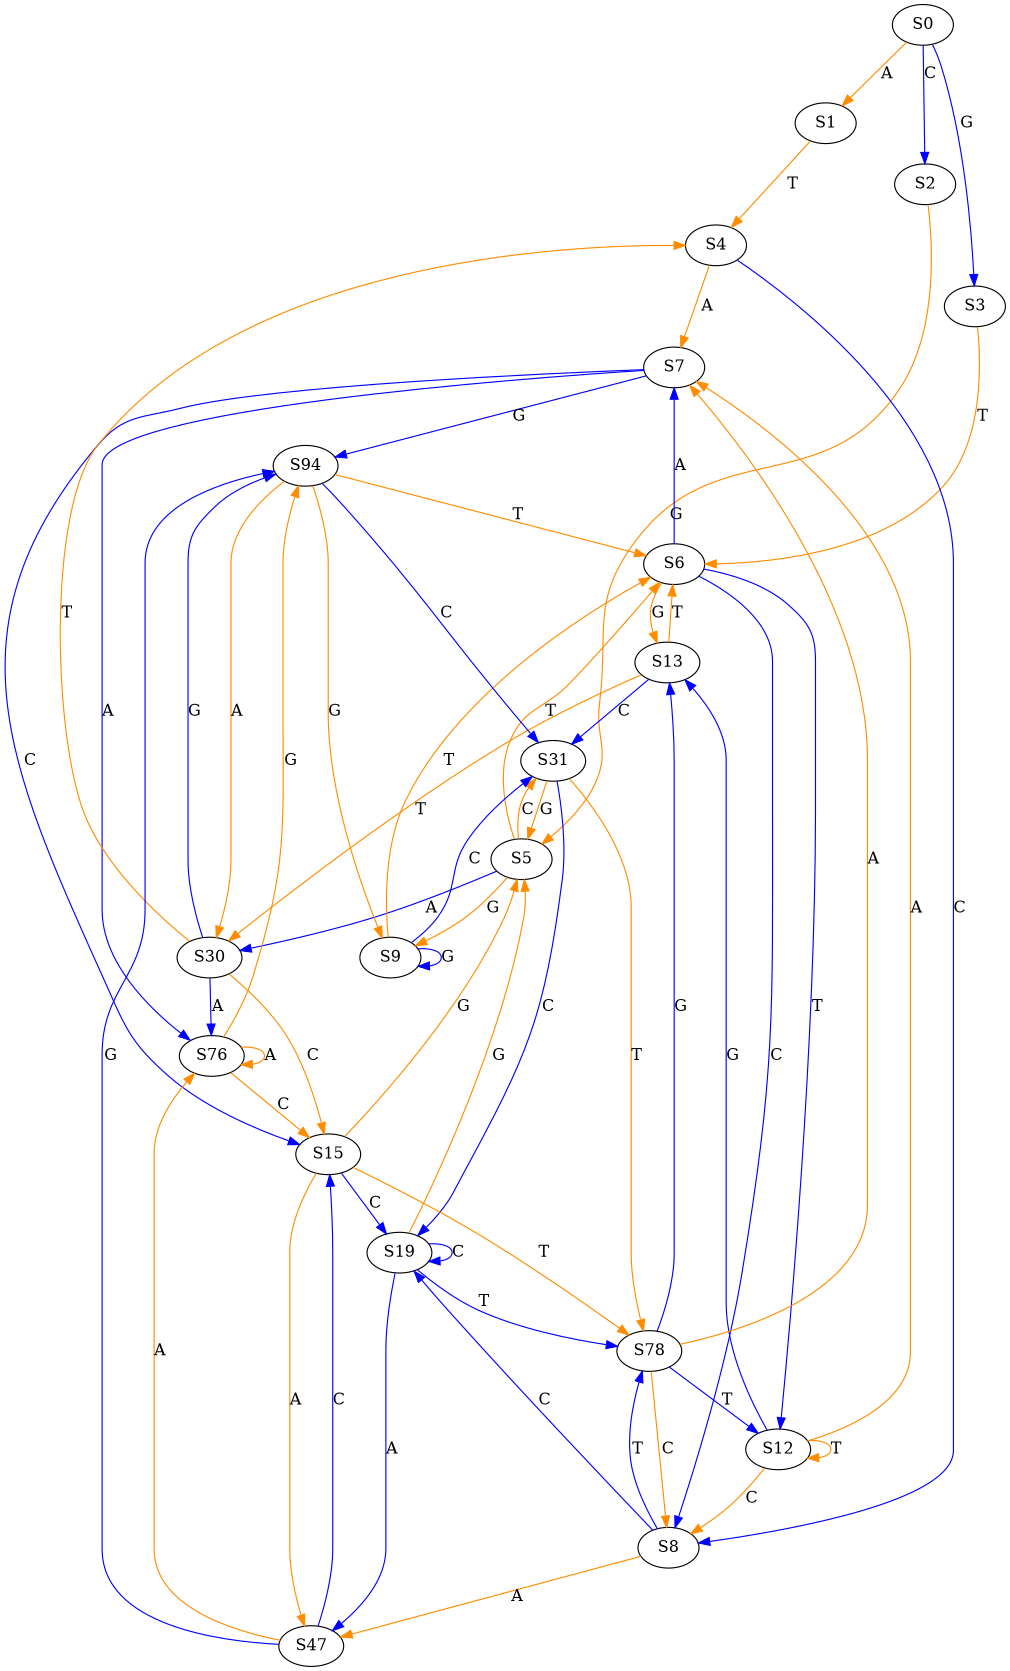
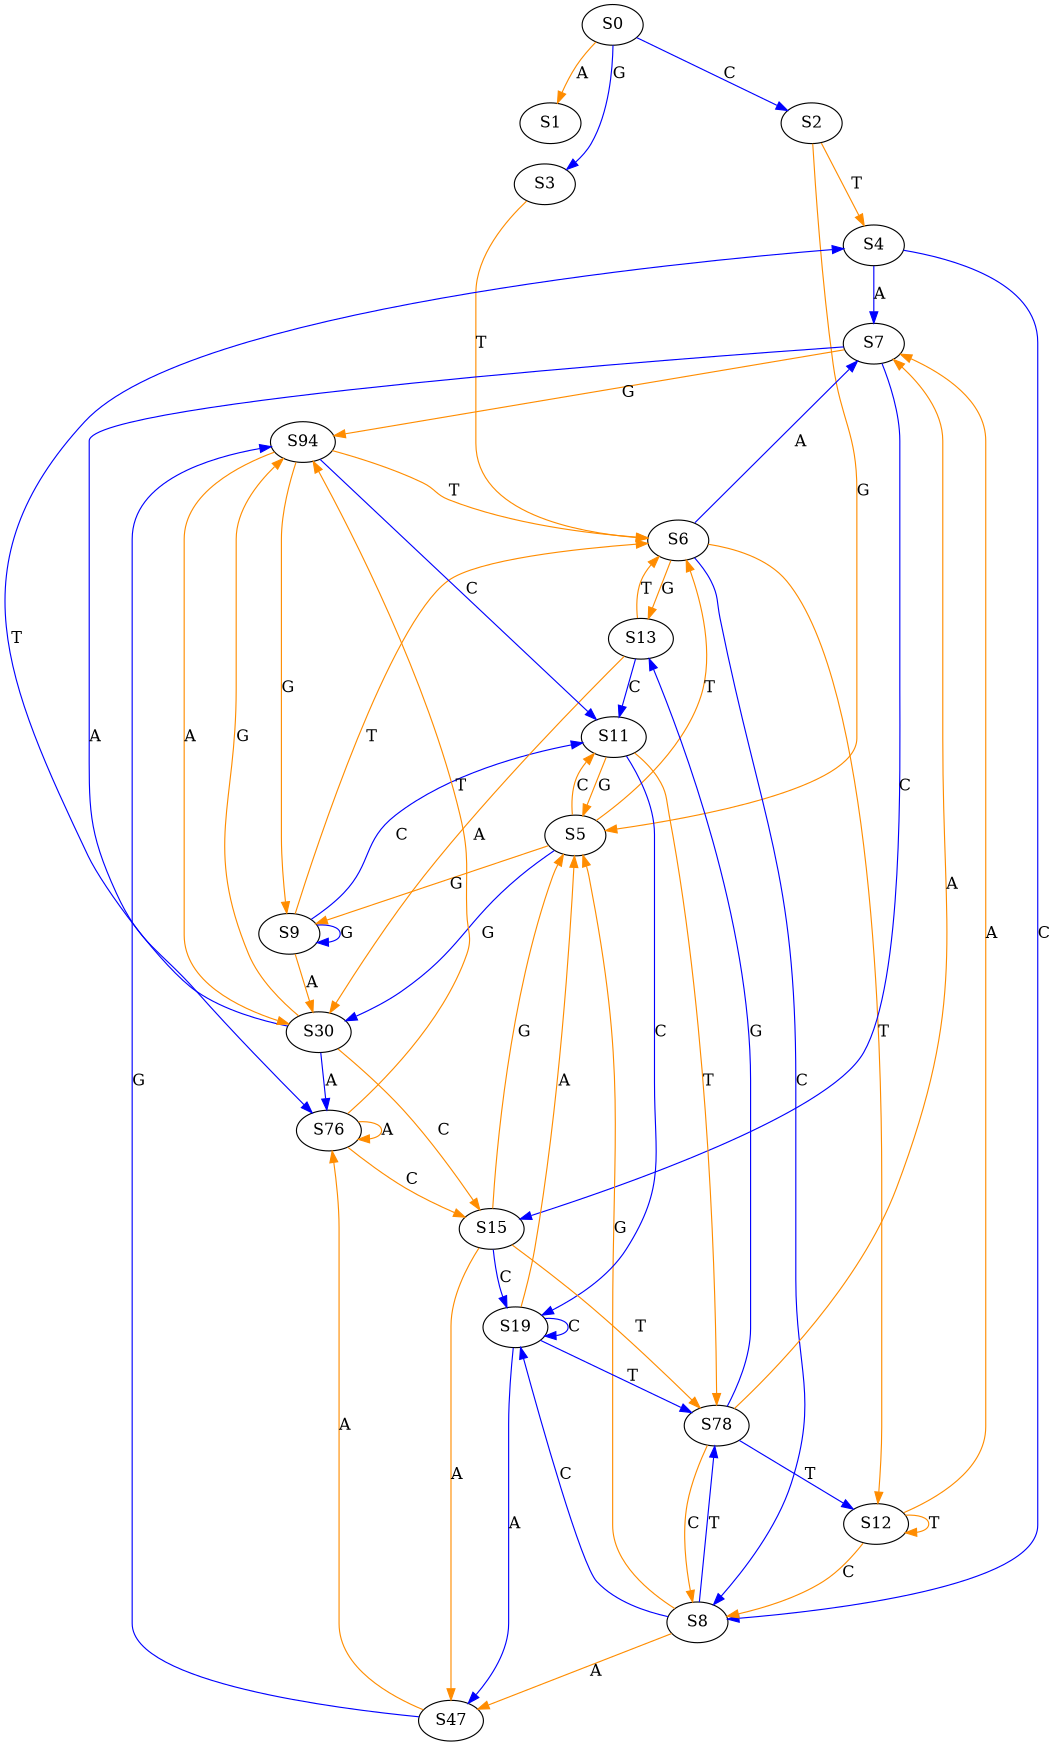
edge "S1" -> "S4": now "S2" -> "S4"
edge "S4" -> "S7": color darkorange -> blue
edge "S30" -> "S4": color darkorange -> blue
edge "S7" -> "S94": color blue -> darkorange
edge "S30" -> "S94": color blue -> darkorange
edge "S76" -> "S94": label "G" -> "T"
node "S31": label "S31" -> "S11"
edge "S13" -> "S30": label "T" -> "A"
edge "S5" -> "S30": label "A" -> "G"
edge "S6" -> "S12": color blue -> darkorange
edge "S9" -> "S30": added, label "A"
edge "S19" -> "S5": label "G" -> "A"
edge "S12" -> "S13": removed, label "G"
edge "S8" -> "S5": added, label "G"
edge "S47" -> "S15": removed, label "C"
